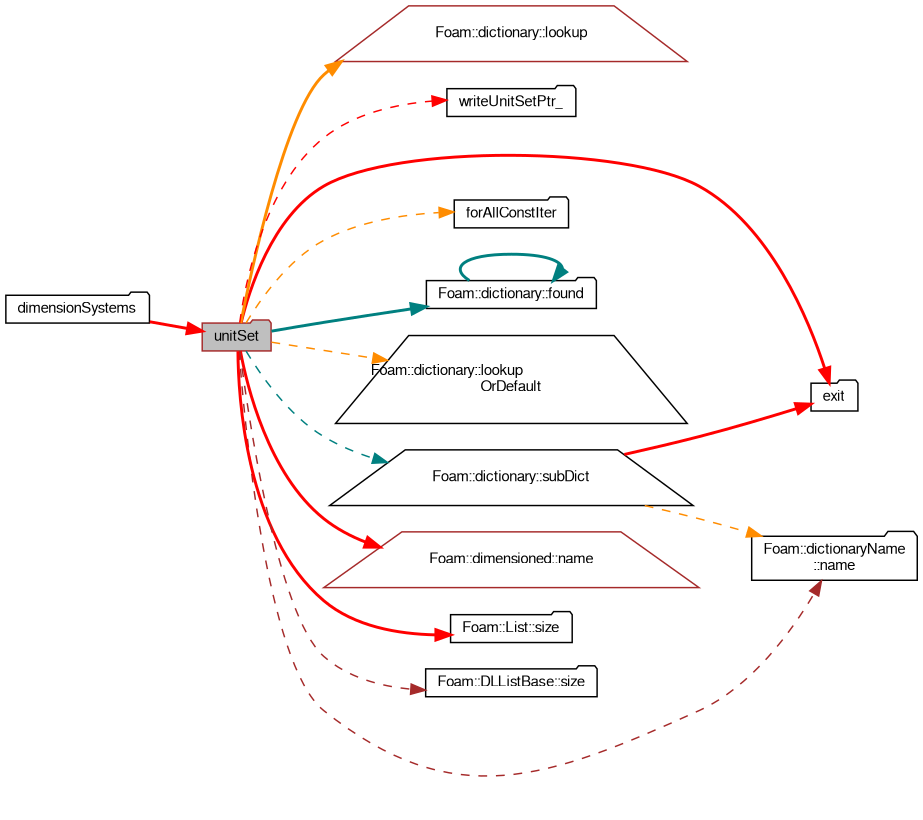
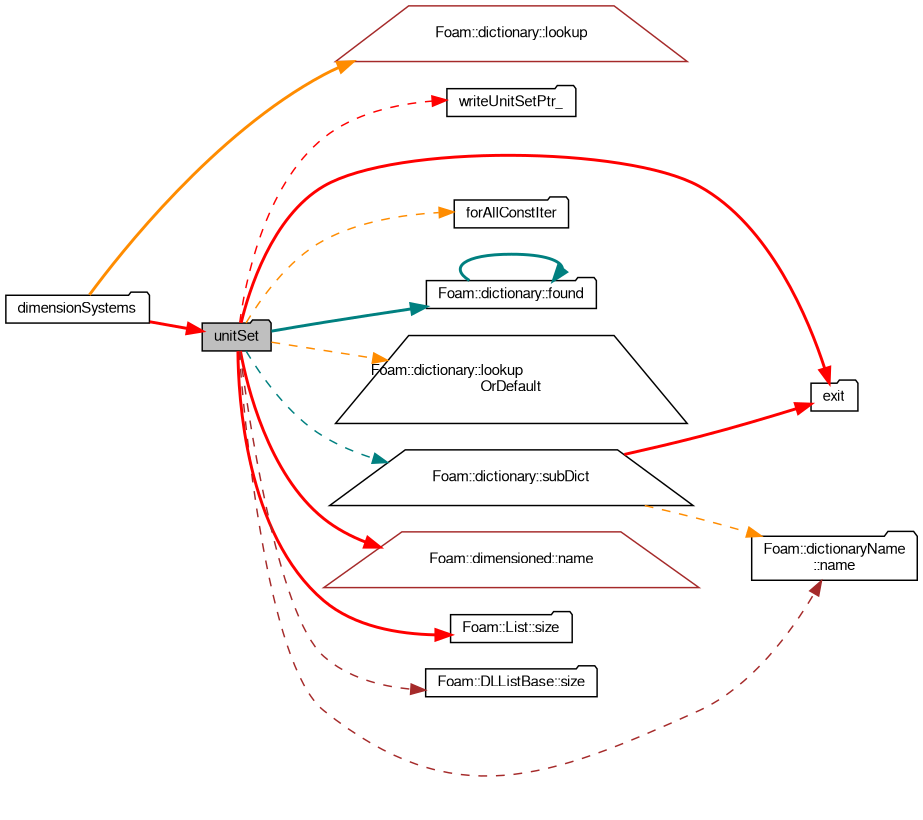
edge "unitSet" -> "Foam::dictionary::lookup": now "dimensionSystems" -> "Foam::dictionary::lookup"
node "unitSet": color brown -> black
